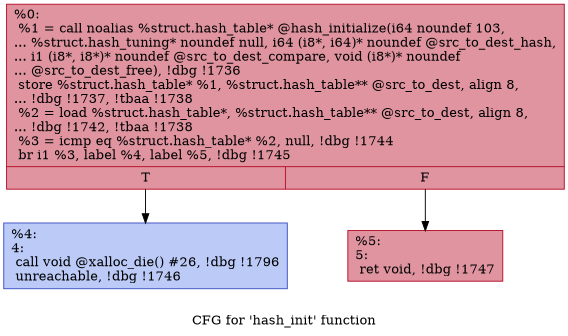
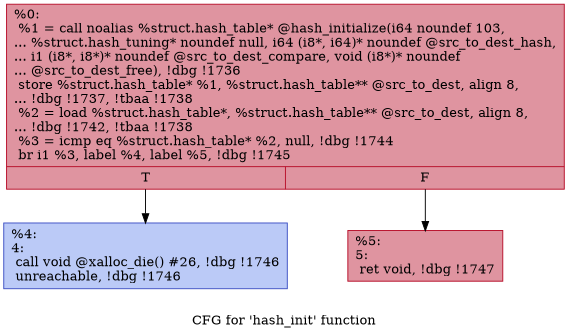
node "%4:": text "call void @xalloc_die() #26, !dbg !1796" -> "call void @xalloc_die() #26, !dbg !1746"
